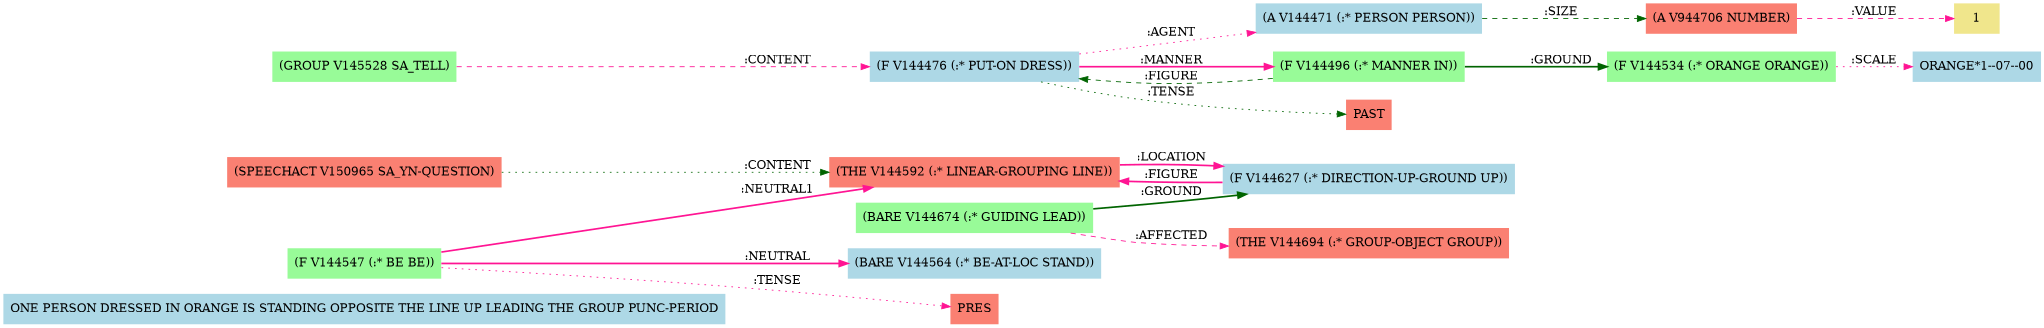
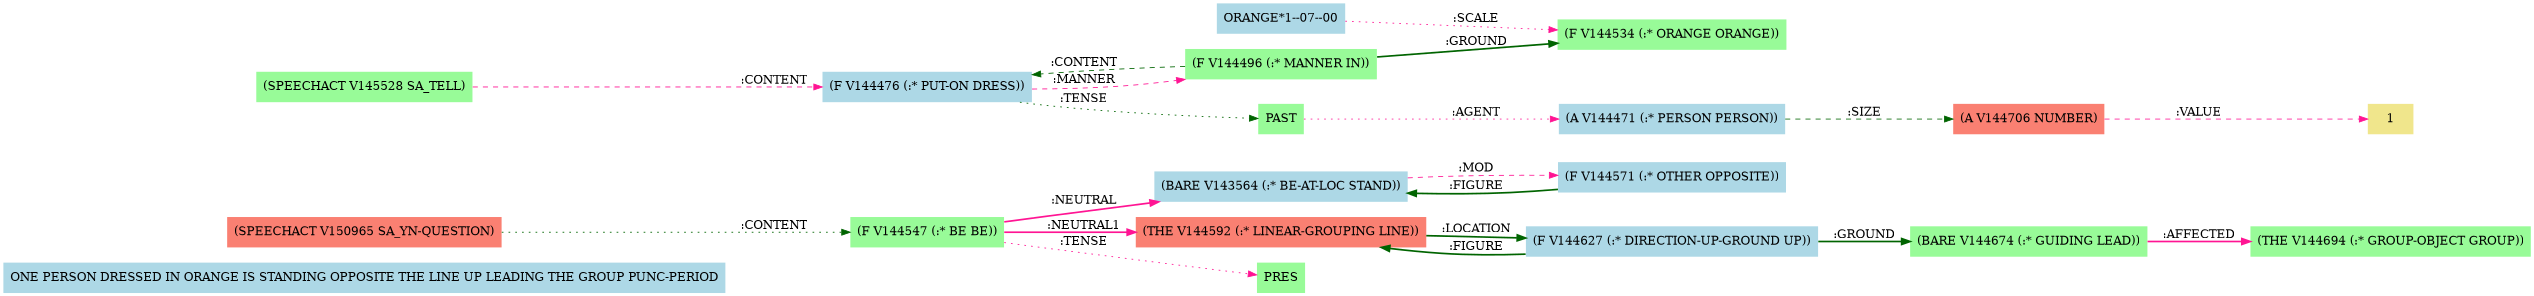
node "(A V944706 NUMBER)": label "(A V944706 NUMBER)" -> "(A V144706 NUMBER)"
edge "(F V144476 (:* PUT-ON DRESS))" -> "(A V144471 (:* PERSON PERSON))": now "PAST" -> "(A V144471 (:* PERSON PERSON))"
node "(GROUP V145528 SA_TELL)": label "(GROUP V145528 SA_TELL)" -> "(SPEECHACT V145528 SA_TELL)"
edge "(F V144476 (:* PUT-ON DRESS))" -> "(F V144496 (:* MANNER IN))": style bold -> dashed
edge "(F V144534 (:* ORANGE ORANGE))" -> "ORANGE*1--07--00": reversed
edge "(F V144496 (:* MANNER IN))" -> "(F V144476 (:* PUT-ON DRESS))": label ":FIGURE" -> ":CONTENT"
node "PAST": fillcolor salmon -> palegreen
edge "(THE V144592 (:* LINEAR-GROUPING LINE))" -> "(F V144627 (:* DIRECTION-UP-GROUND UP))": color deeppink -> darkgreen
edge "(SPEECHACT V150965 SA_YN-QUESTION)" -> "(THE V144592 (:* LINEAR-GROUPING LINE))": now "(SPEECHACT V150965 SA_YN-QUESTION)" -> "(F V144547 (:* BE BE))"
node "(F V144571 (:* OTHER OPPOSITE))": added
edge "(F V144627 (:* DIRECTION-UP-GROUND UP))" -> "(THE V144592 (:* LINEAR-GROUPING LINE))": color deeppink -> darkgreen
edge "(BARE V144674 (:* GUIDING LEAD))" -> "(F V144627 (:* DIRECTION-UP-GROUND UP))": reversed
edge "(BARE V144674 (:* GUIDING LEAD))" -> "(THE V144694 (:* GROUP-OBJECT GROUP))": style dashed -> bold
node "(THE V144694 (:* GROUP-OBJECT GROUP))": fillcolor salmon -> palegreen
node "(BARE V144564 (:* BE-AT-LOC STAND))": label "(BARE V144564 (:* BE-AT-LOC STAND))" -> "(BARE V143564 (:* BE-AT-LOC STAND))"
node "PRES": fillcolor salmon -> palegreen
